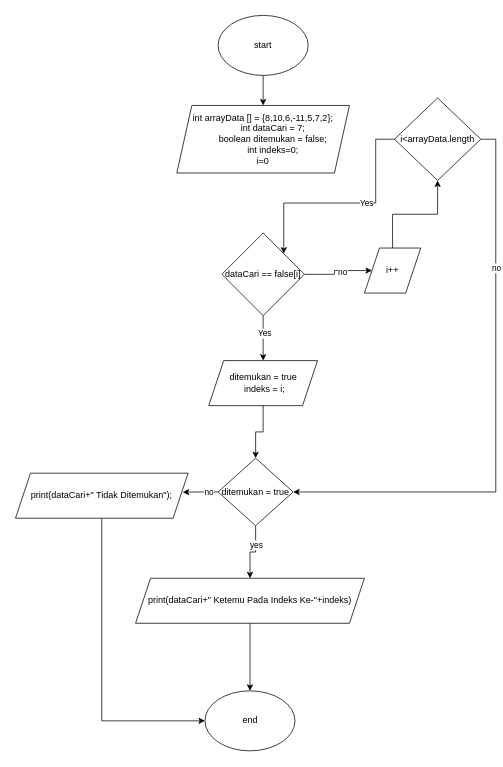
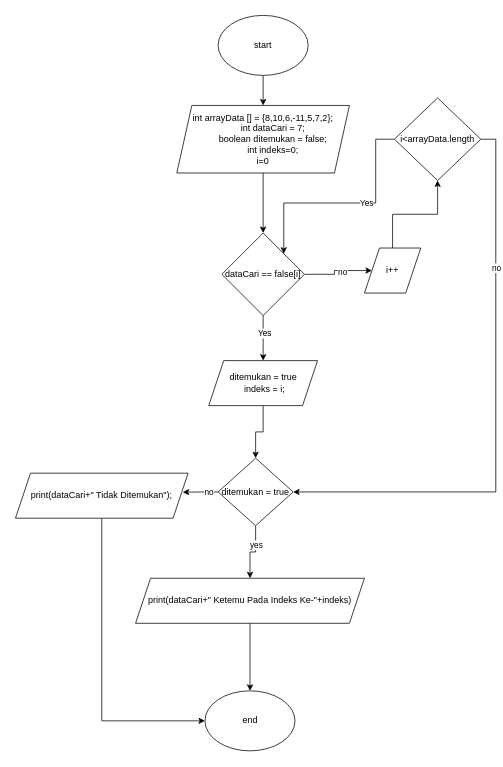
edge "int arrayData [] = {8,10,6,-11,5,7,2}; int dataCari = 7; boolean ditemukan = false; int indeks=0; i=0" -> "dataCari == false[i]": added
